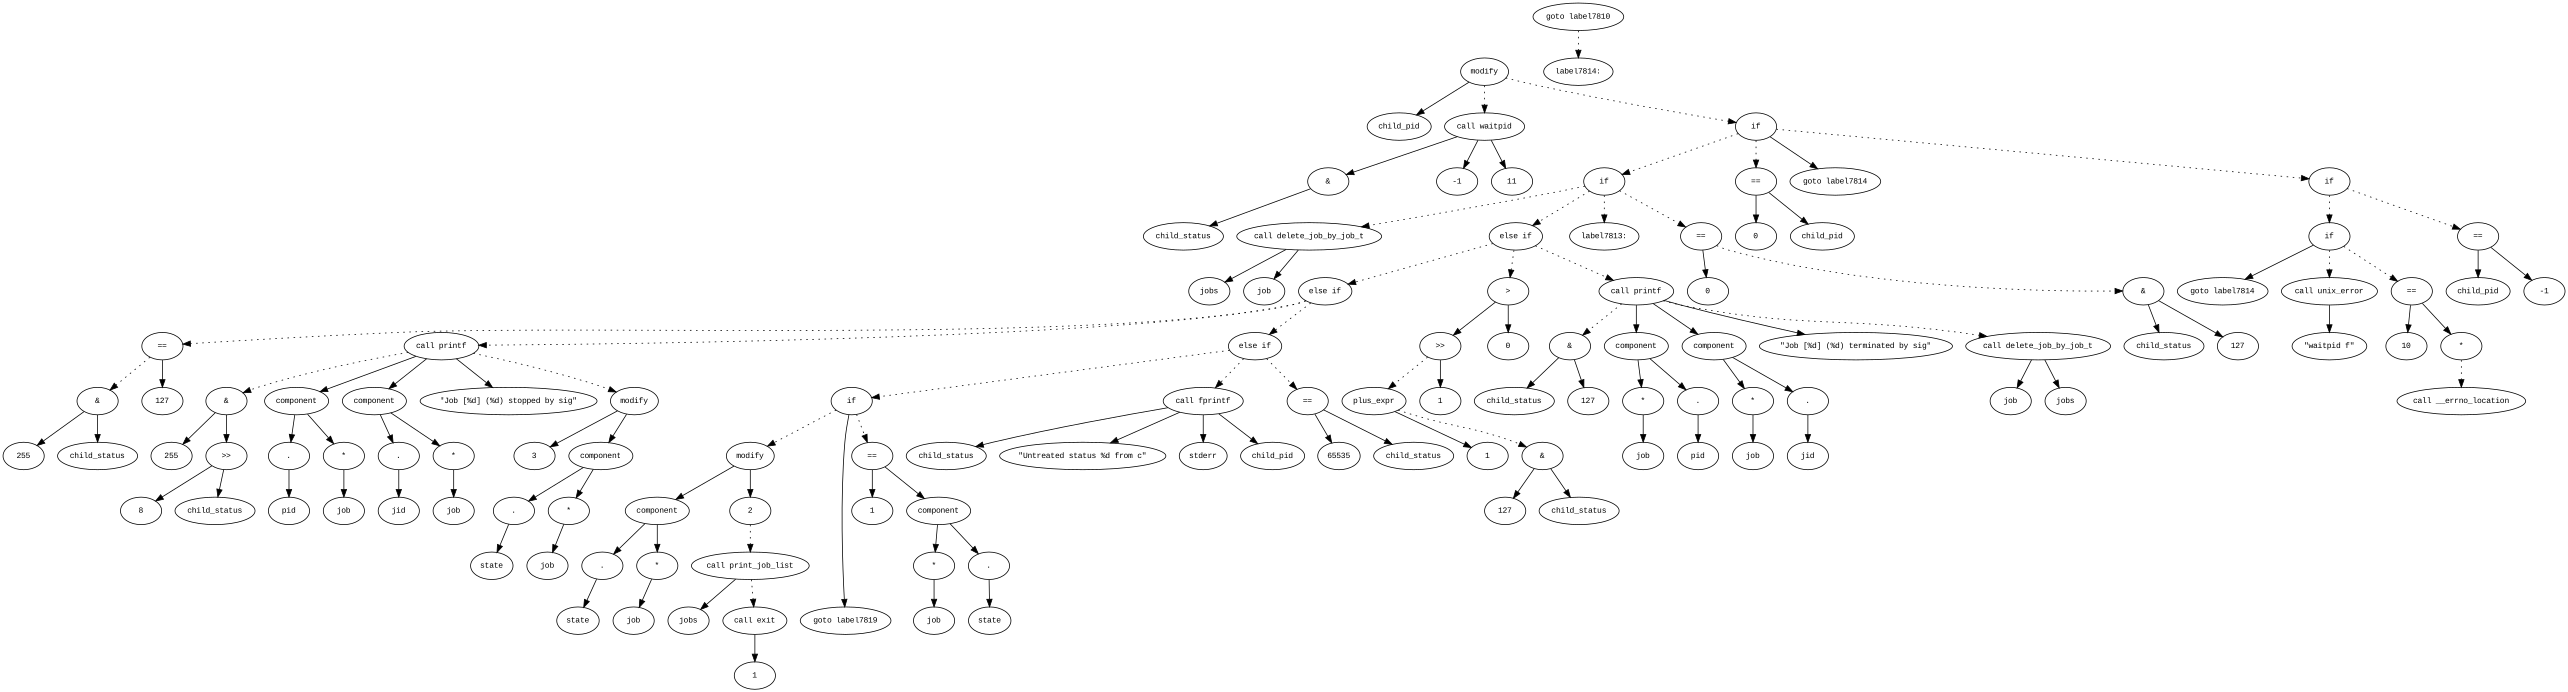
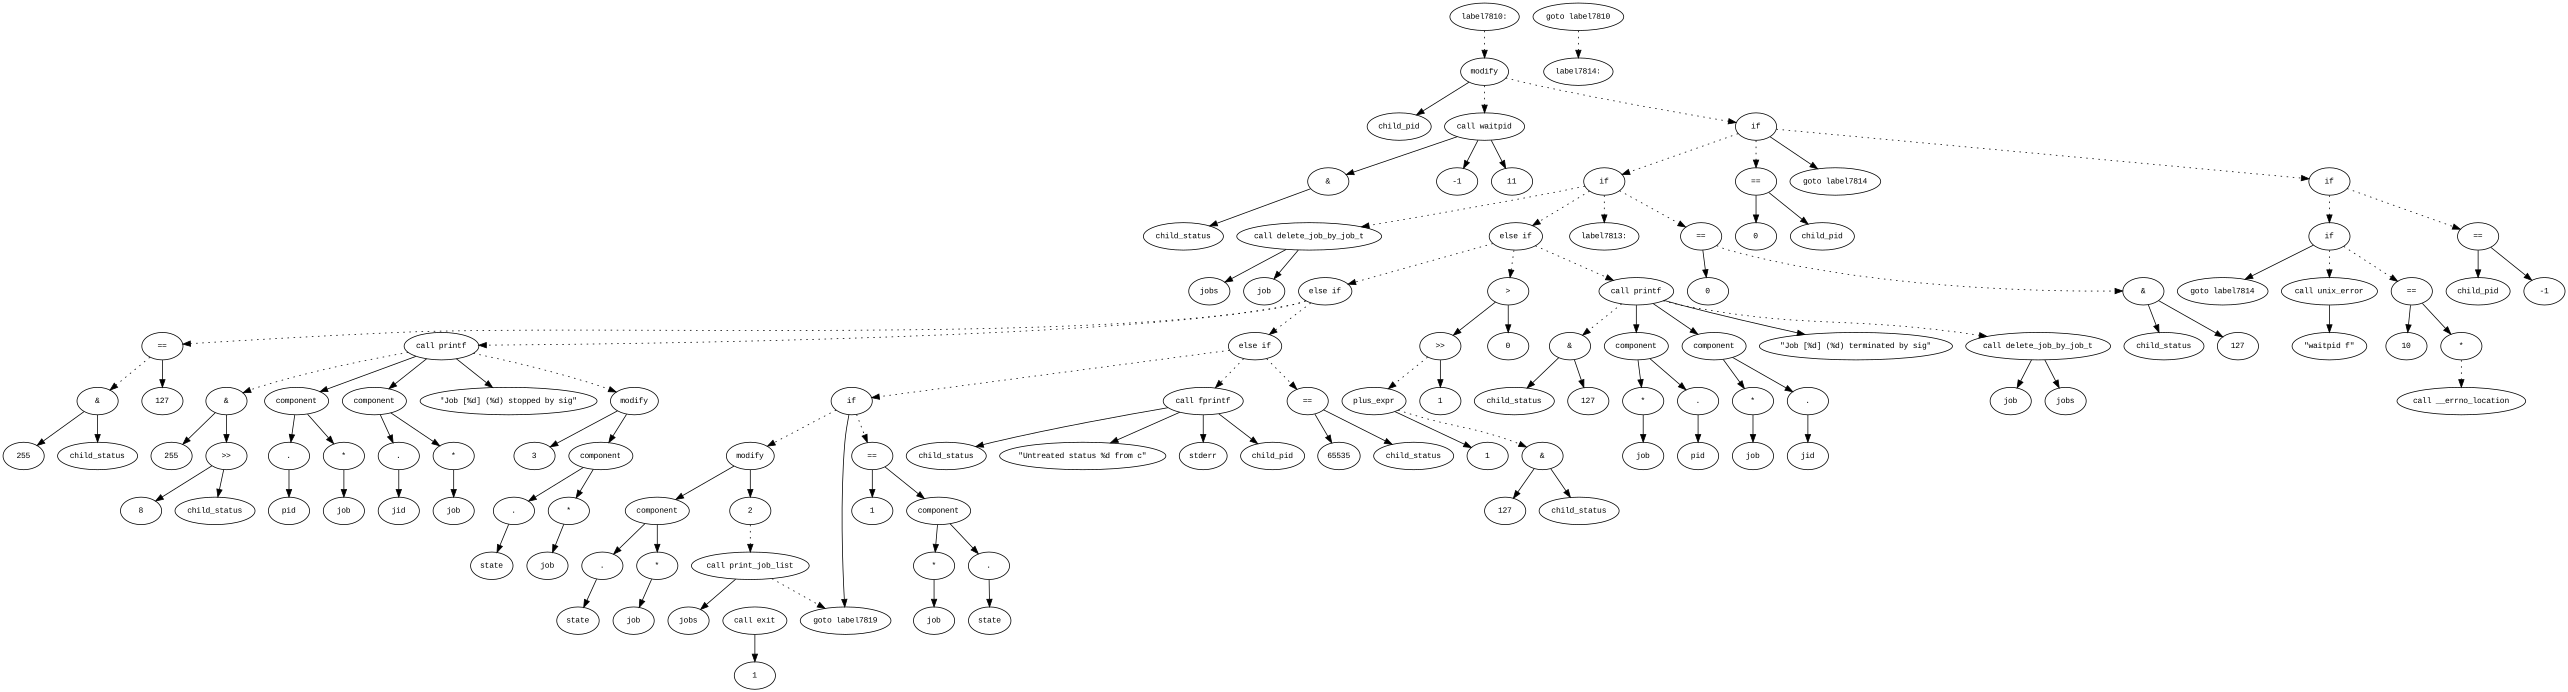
node "label7810:": added
edge "call print_job_list" -> "call exit": now "call print_job_list" -> "goto label7819"
